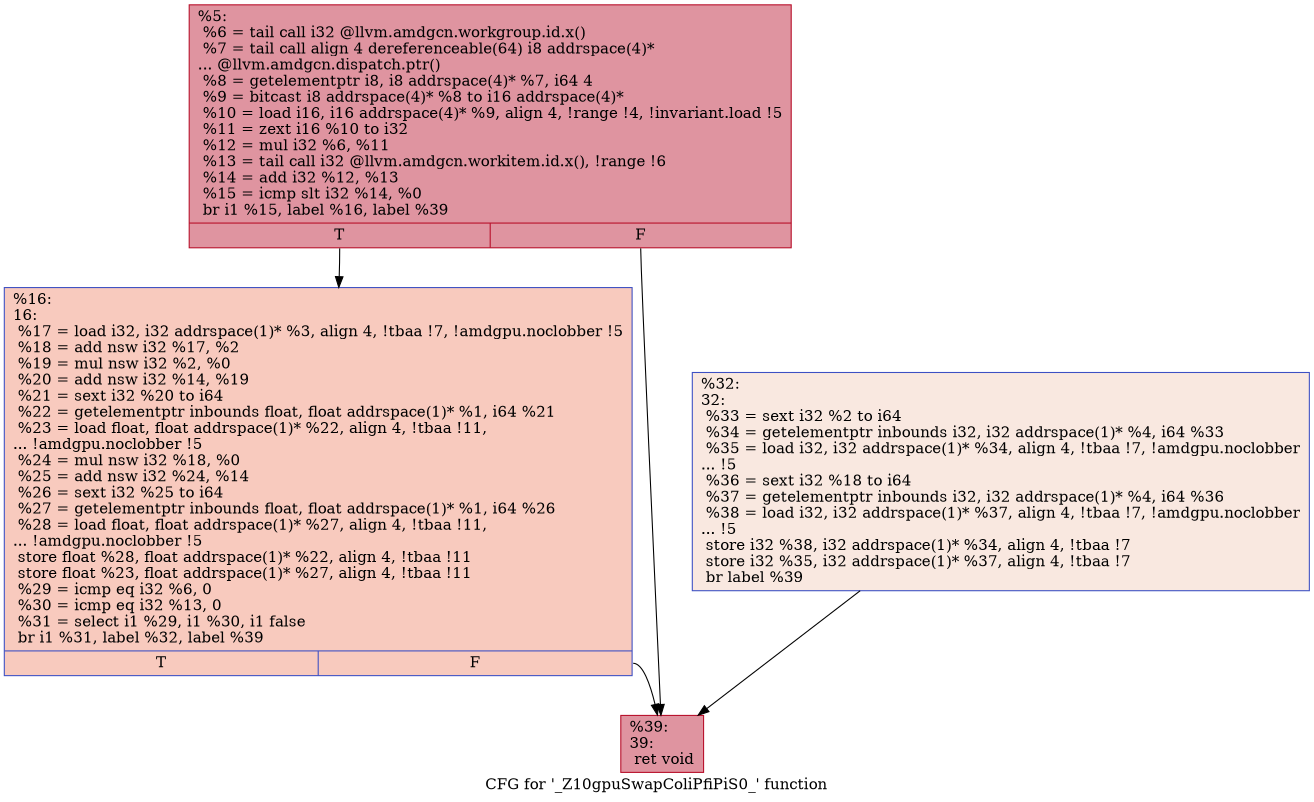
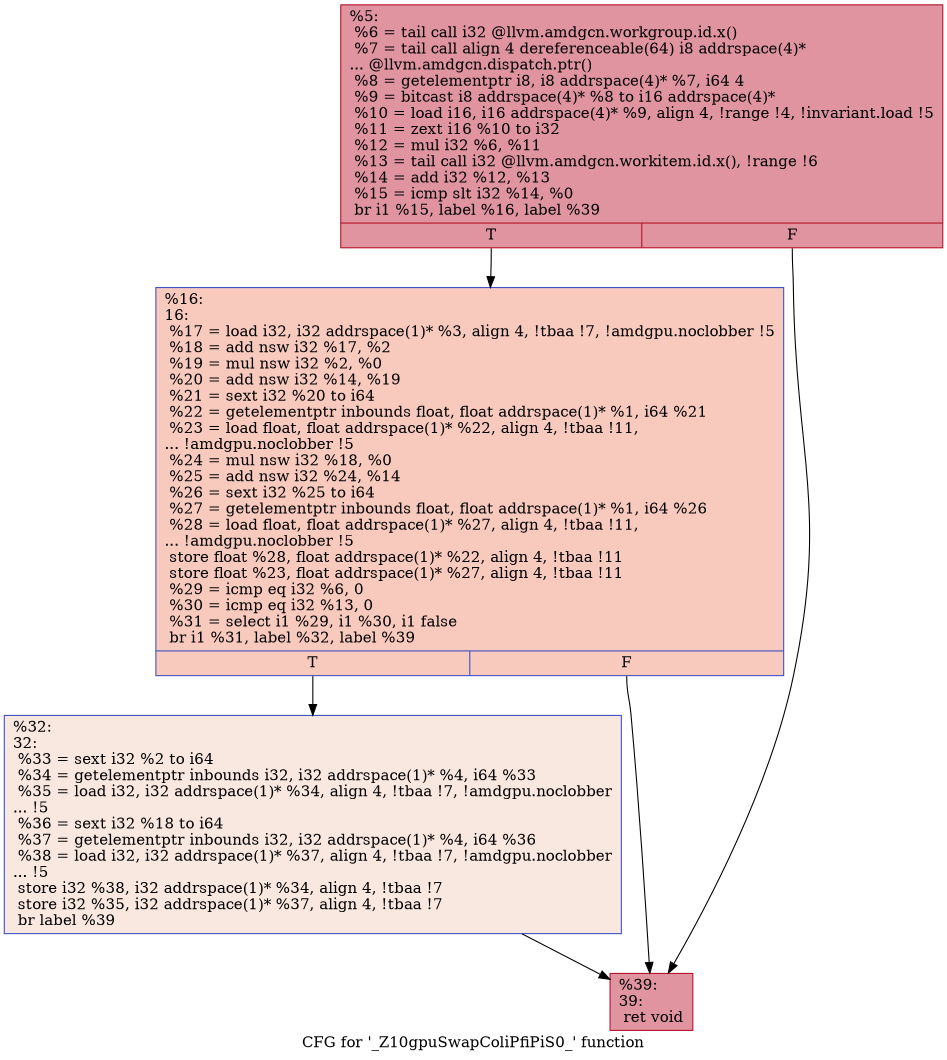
edge "%16:" -> "%32:": added
